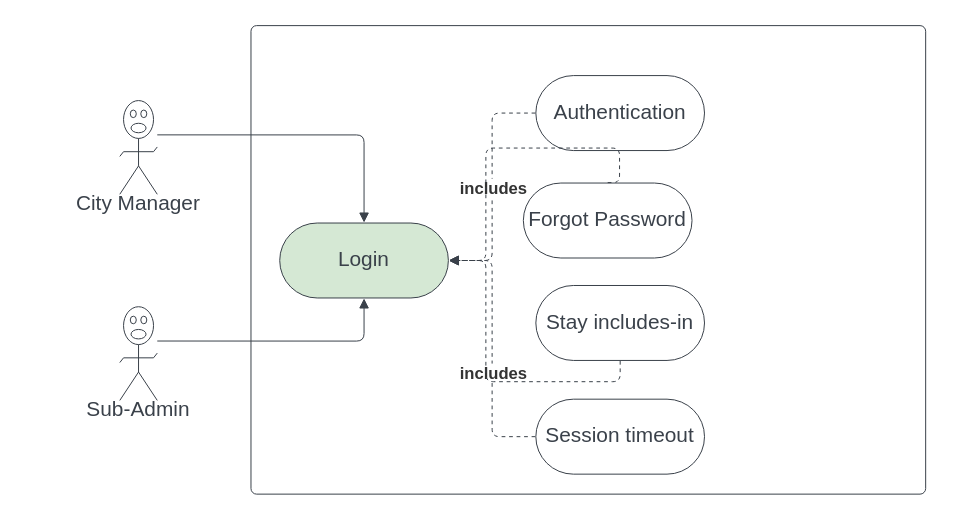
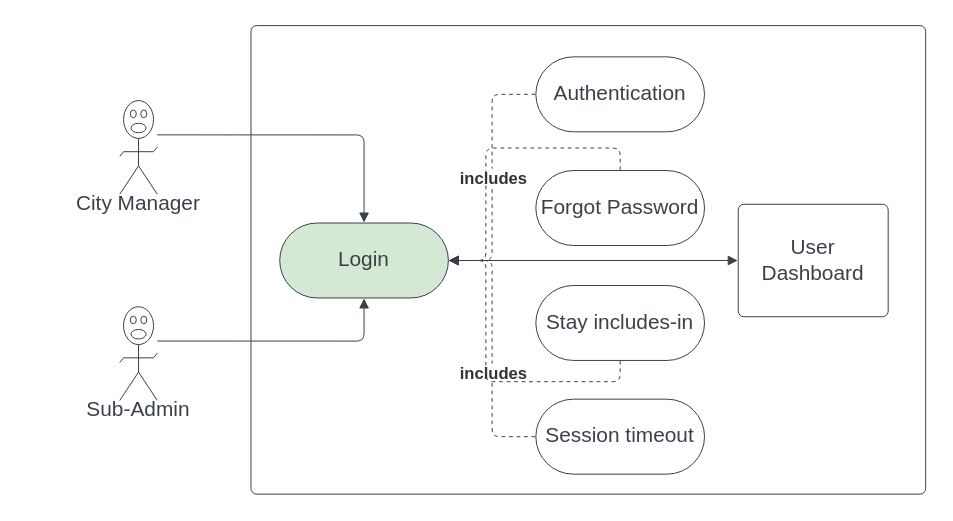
node "Authentication": moved (620, 113) -> (620, 94)
node "Forgot Password": moved (608, 221) -> (620, 208)
edge "Login" -> "User Dashboard": added
node "User Dashboard": added
